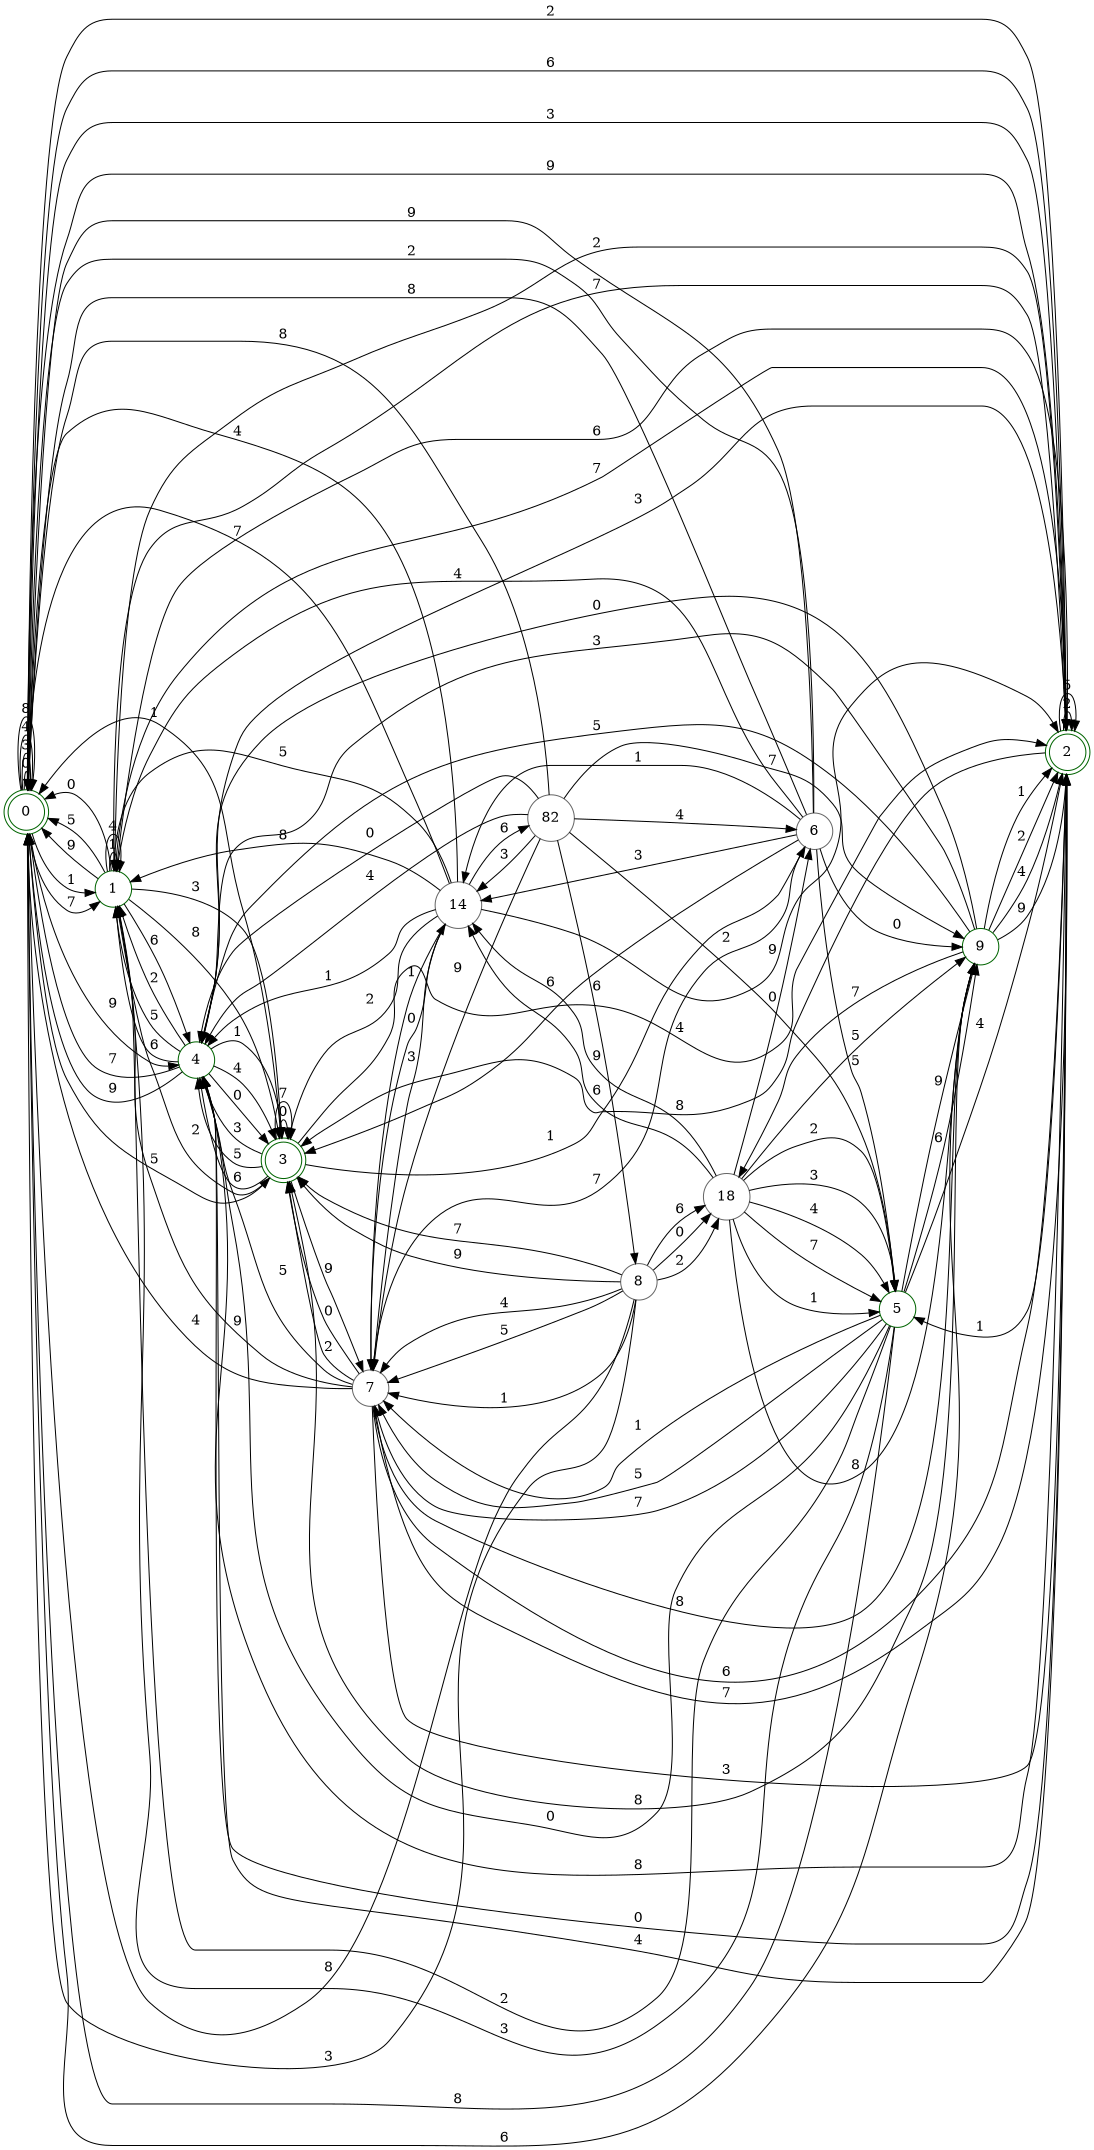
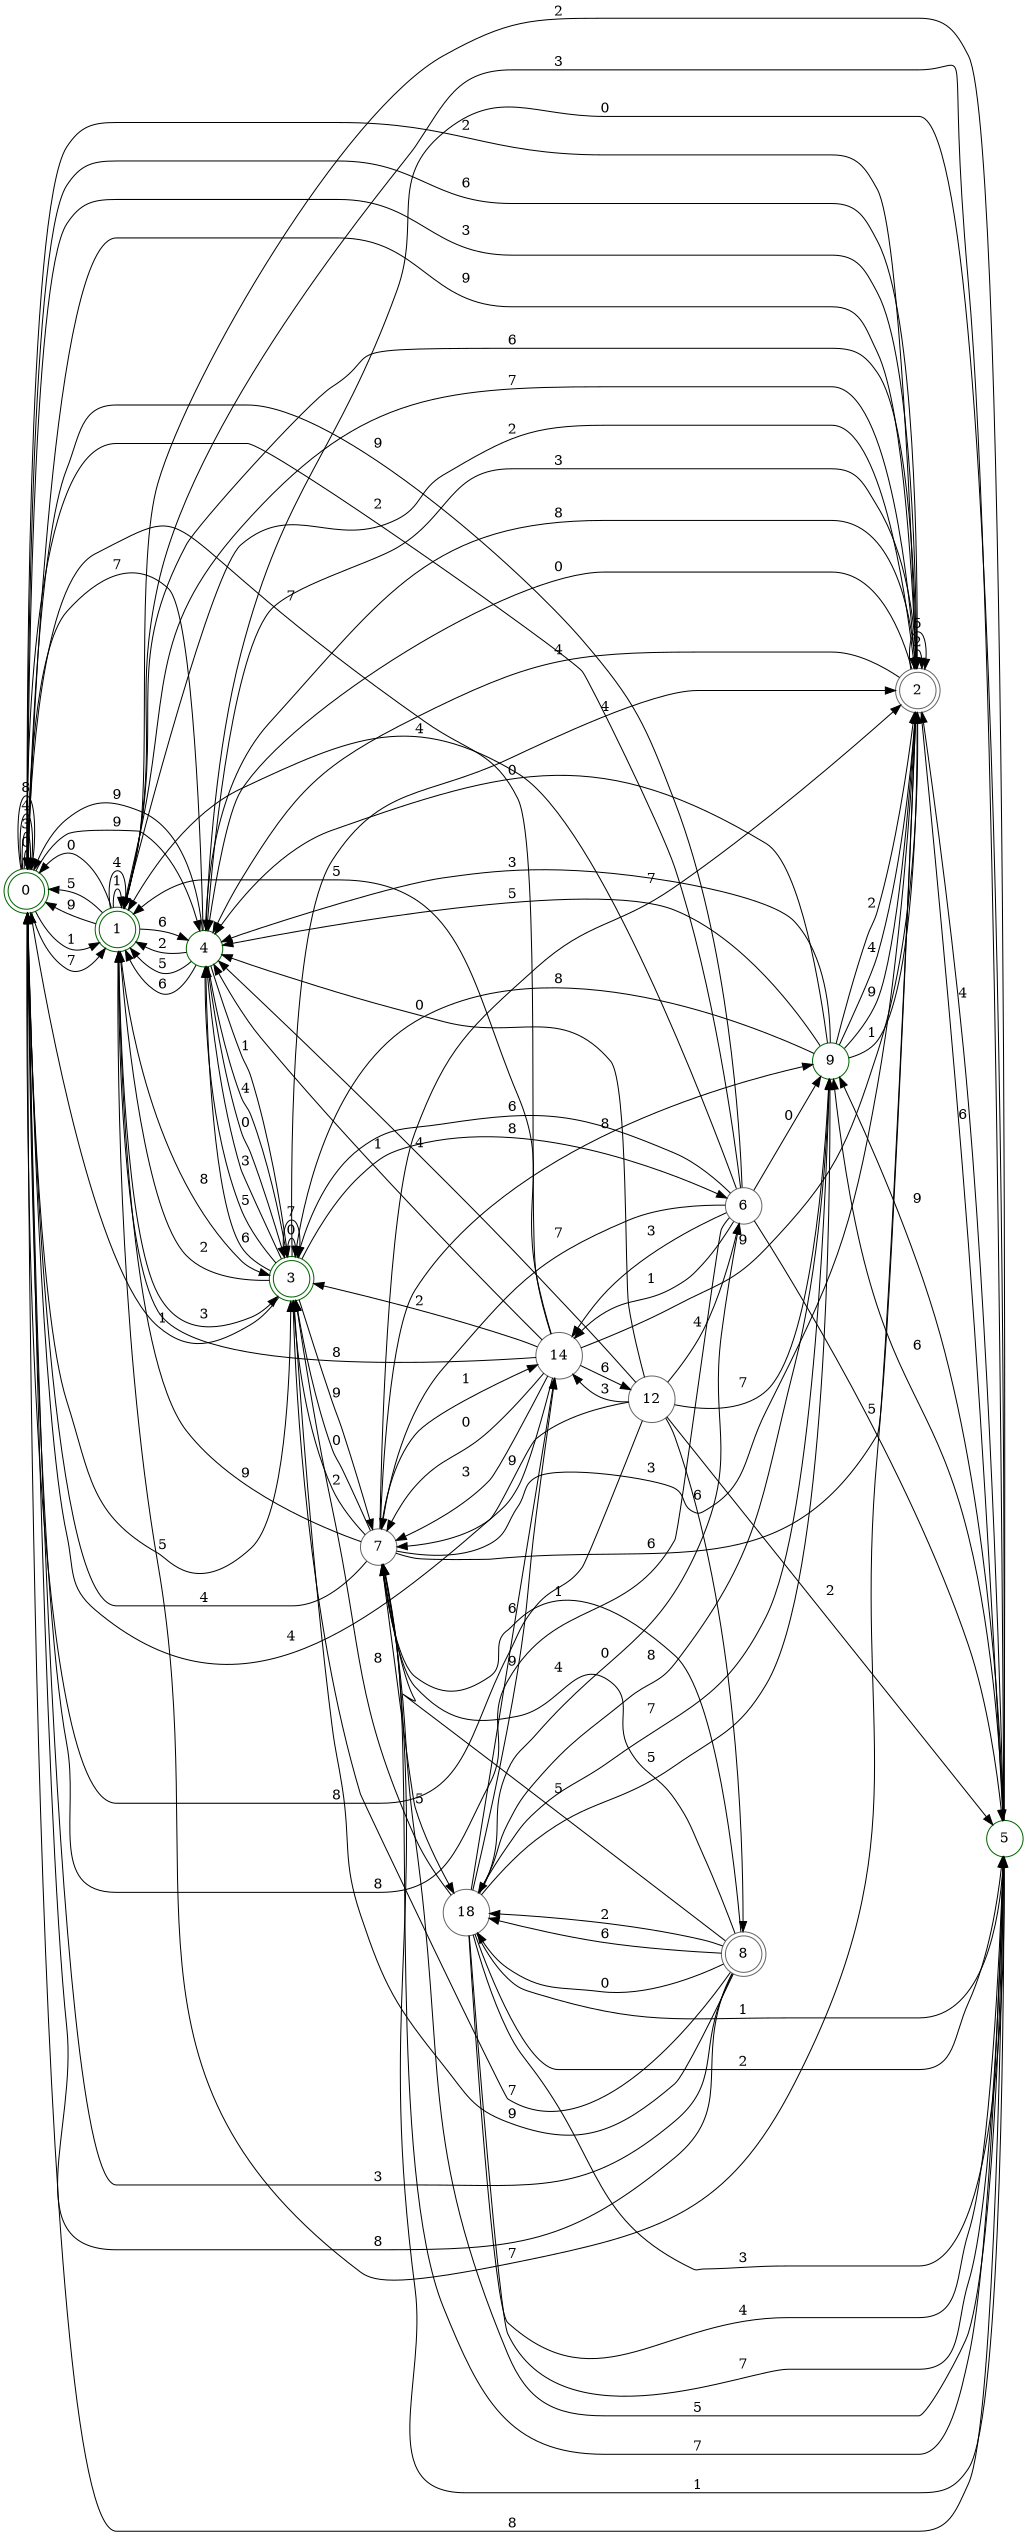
node "2": color darkgreen -> gray40
node "82": label "82" -> "12"
node "1": shape circle -> doublecircle
edge "2" -> "3": now "18" -> "3"
edge "3" -> "6": label "1" -> "8"
edge "7" -> "4": now "7" -> "18"
node "8": shape circle -> doublecircle
edge "2" -> "5": label "1" -> "6"
edge "9" -> "0": removed, label "6"
